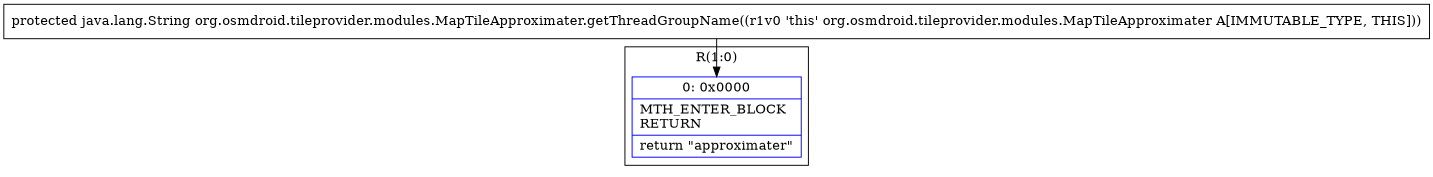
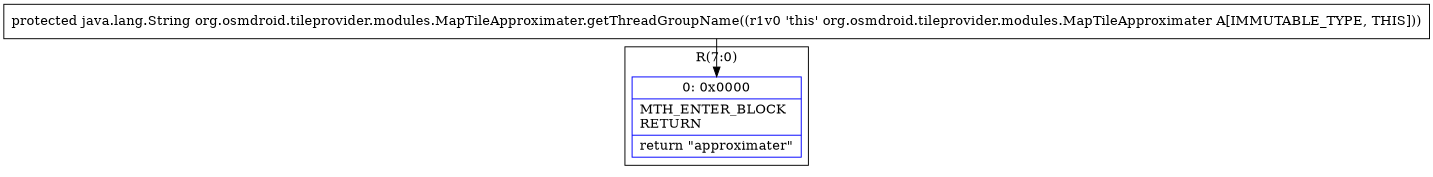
cluster "R(1:0)": label "R(1:0)" -> "R(7:0)"
